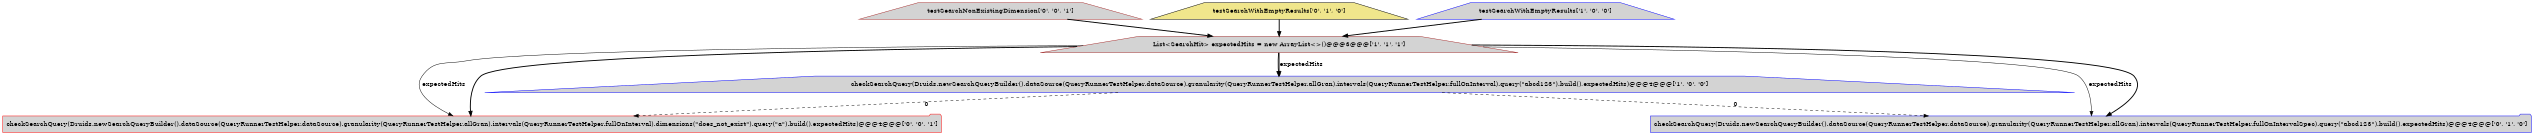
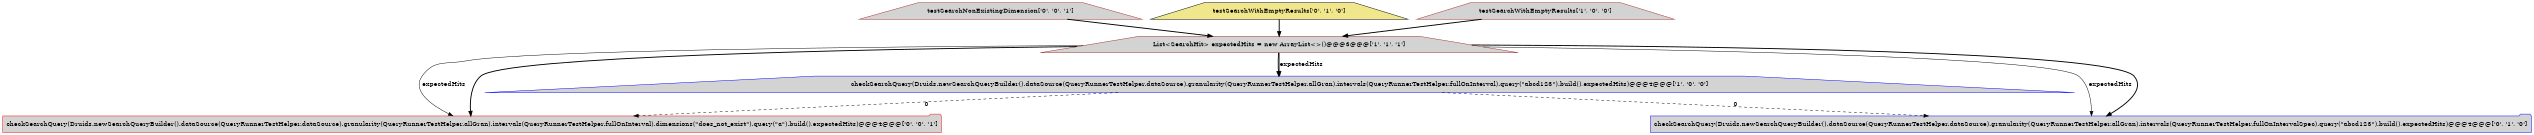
node "testSearchWithEmptyResults['1', '0', '0']": color blue -> brown
